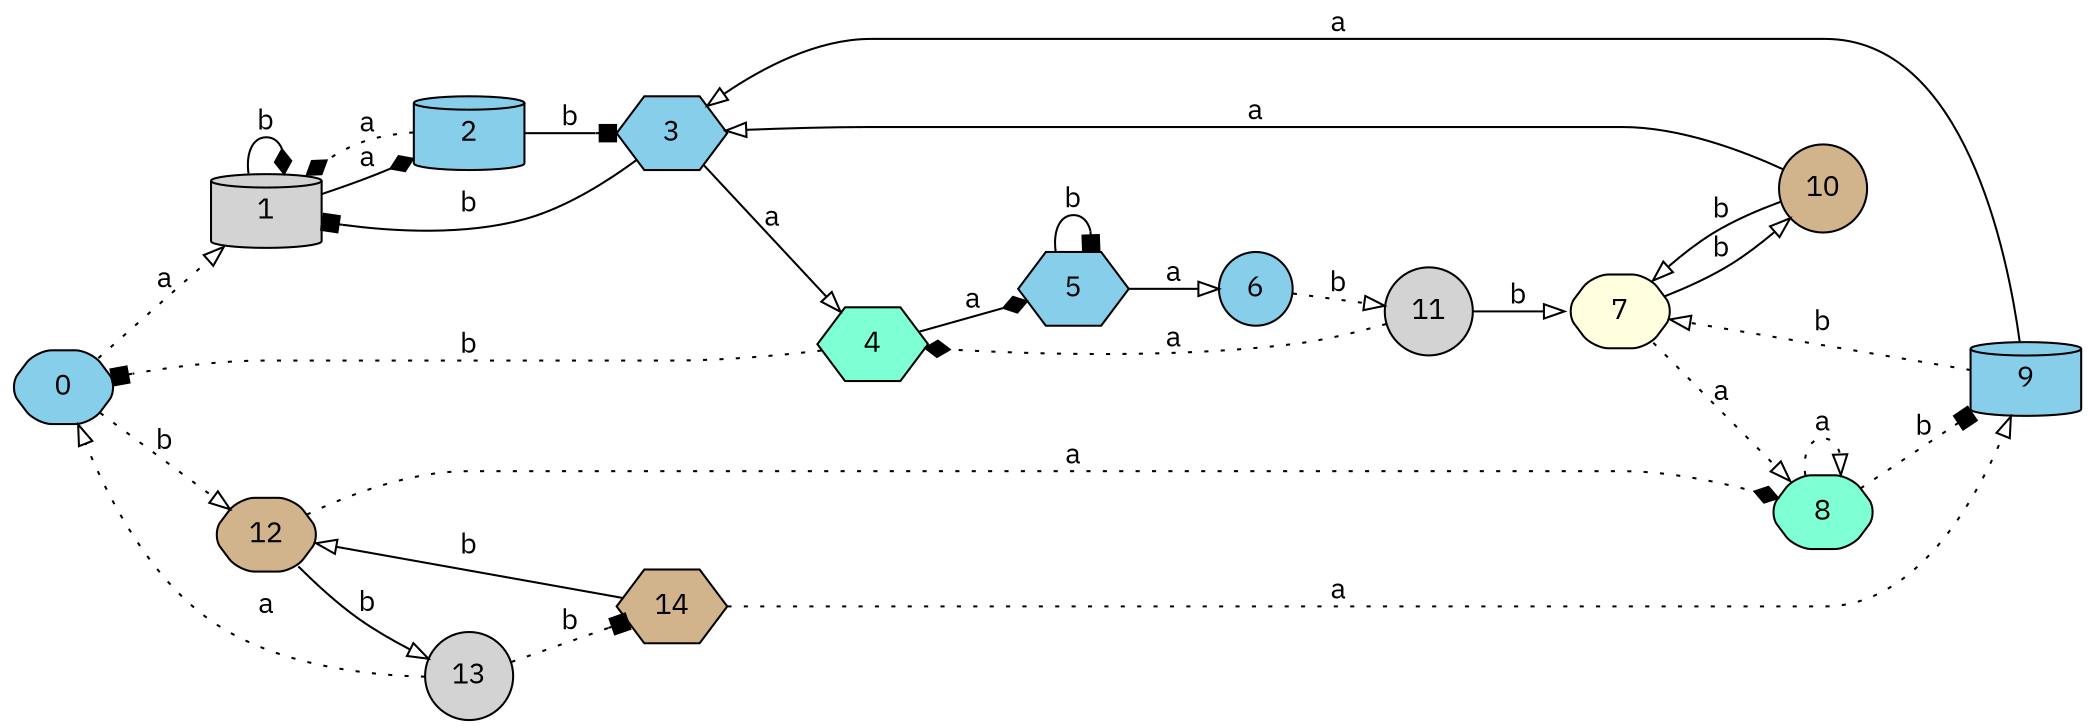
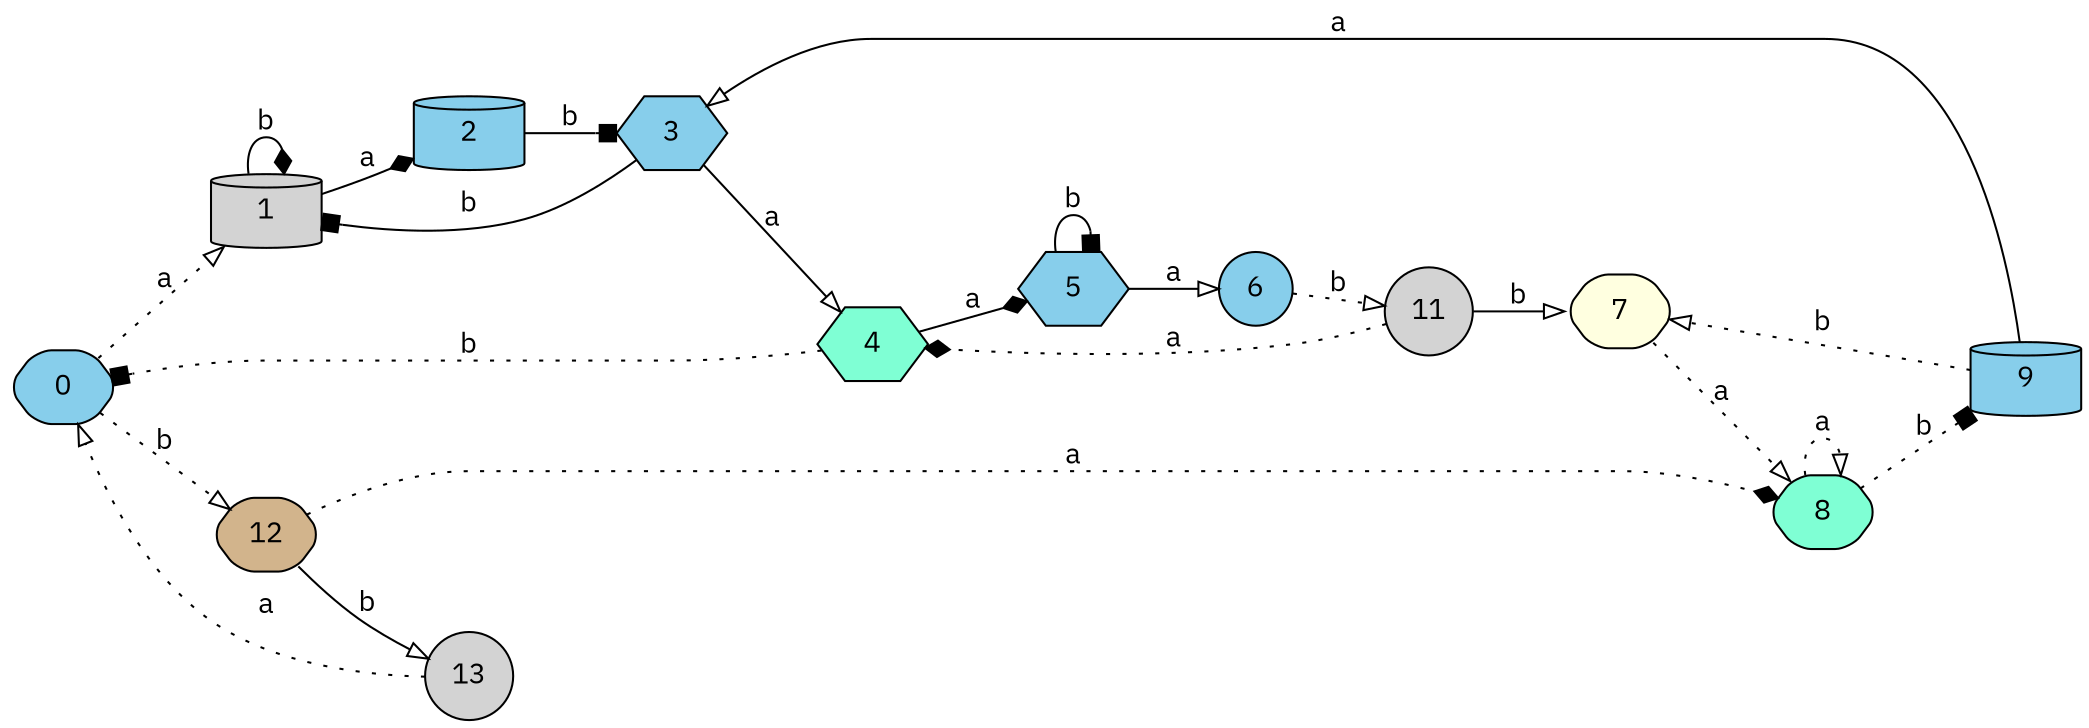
edge "2" -> "1": removed, label "a"
node "10": removed
node "14": removed
